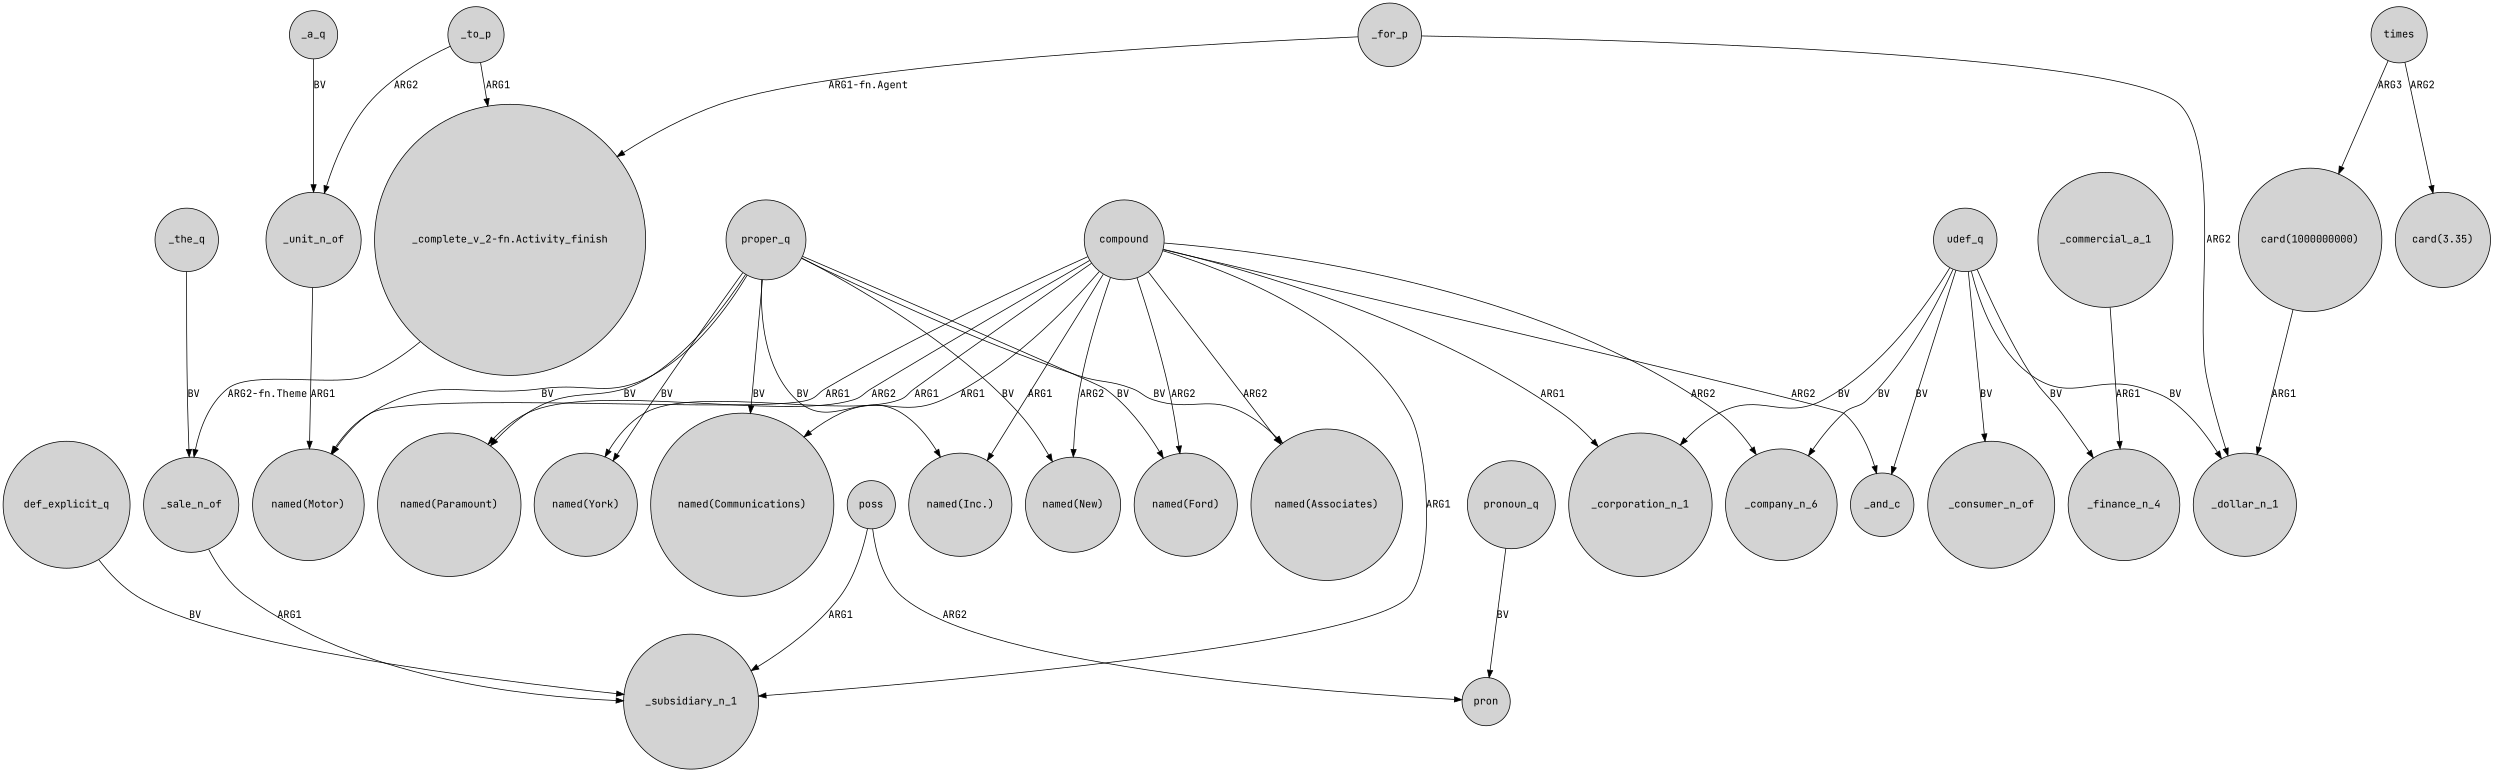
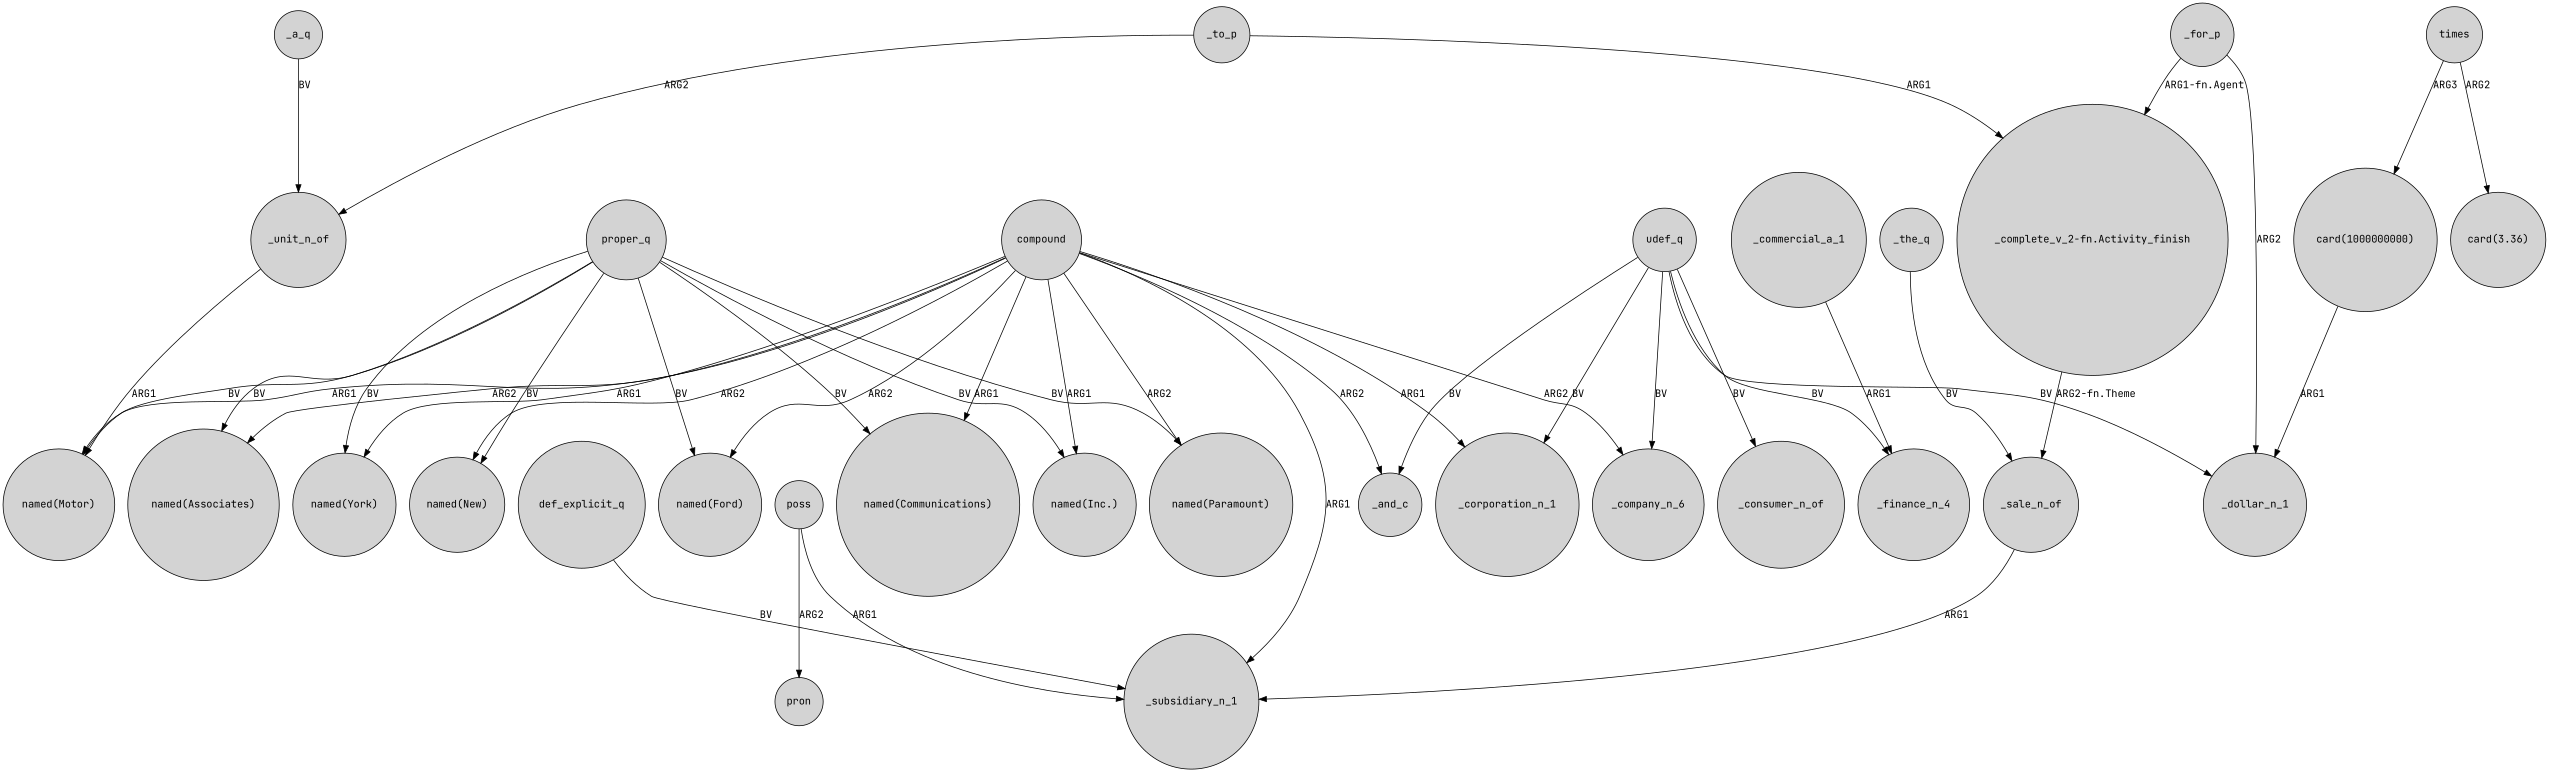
node "card(3.35)": label "card(3.35)" -> "card(3.36)"
node "pronoun_q": removed
